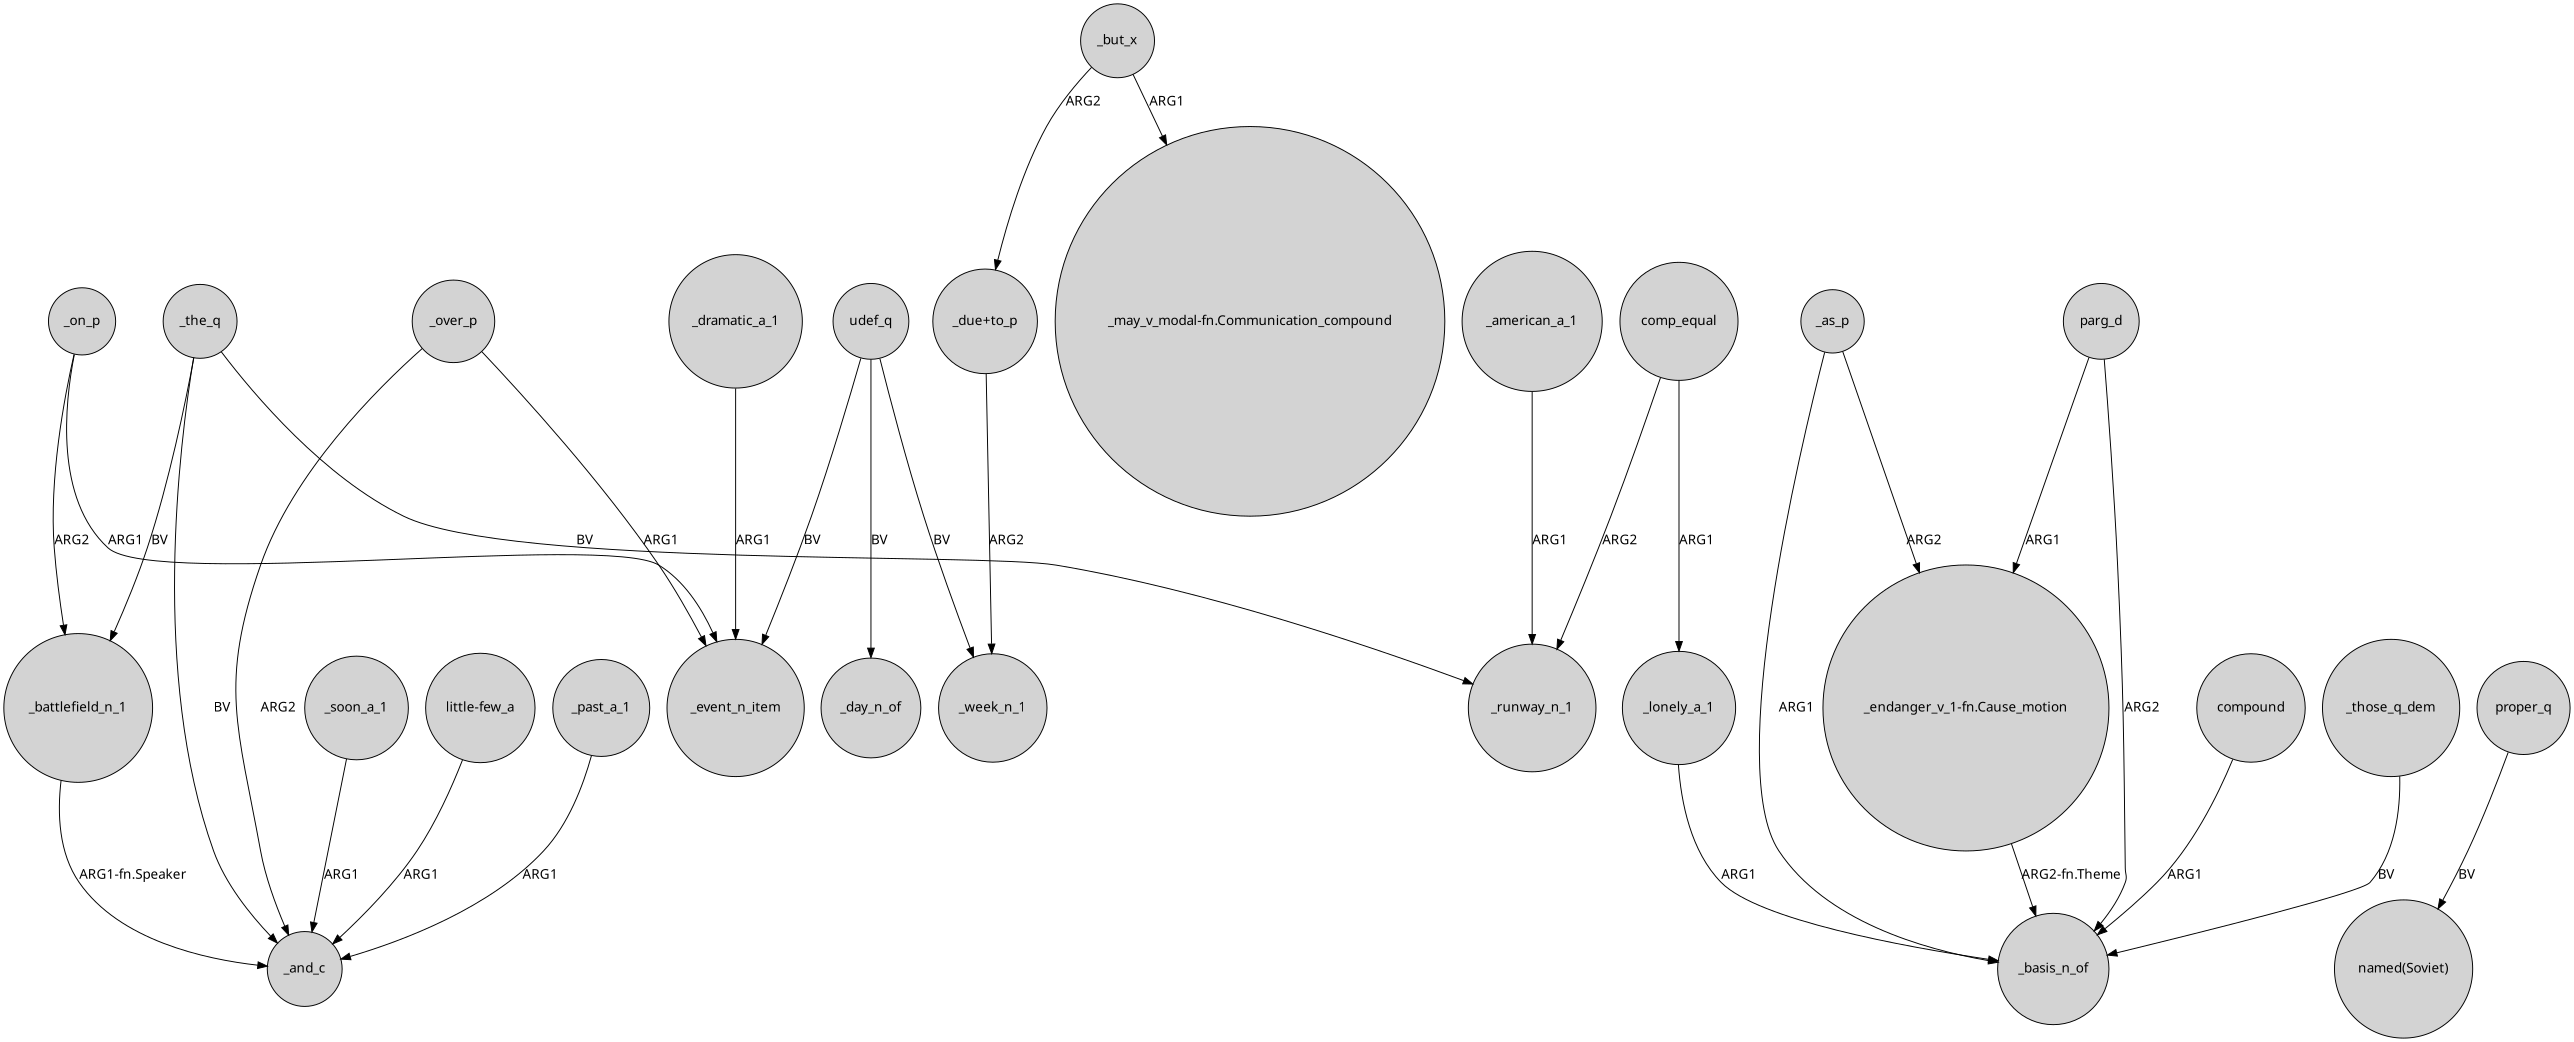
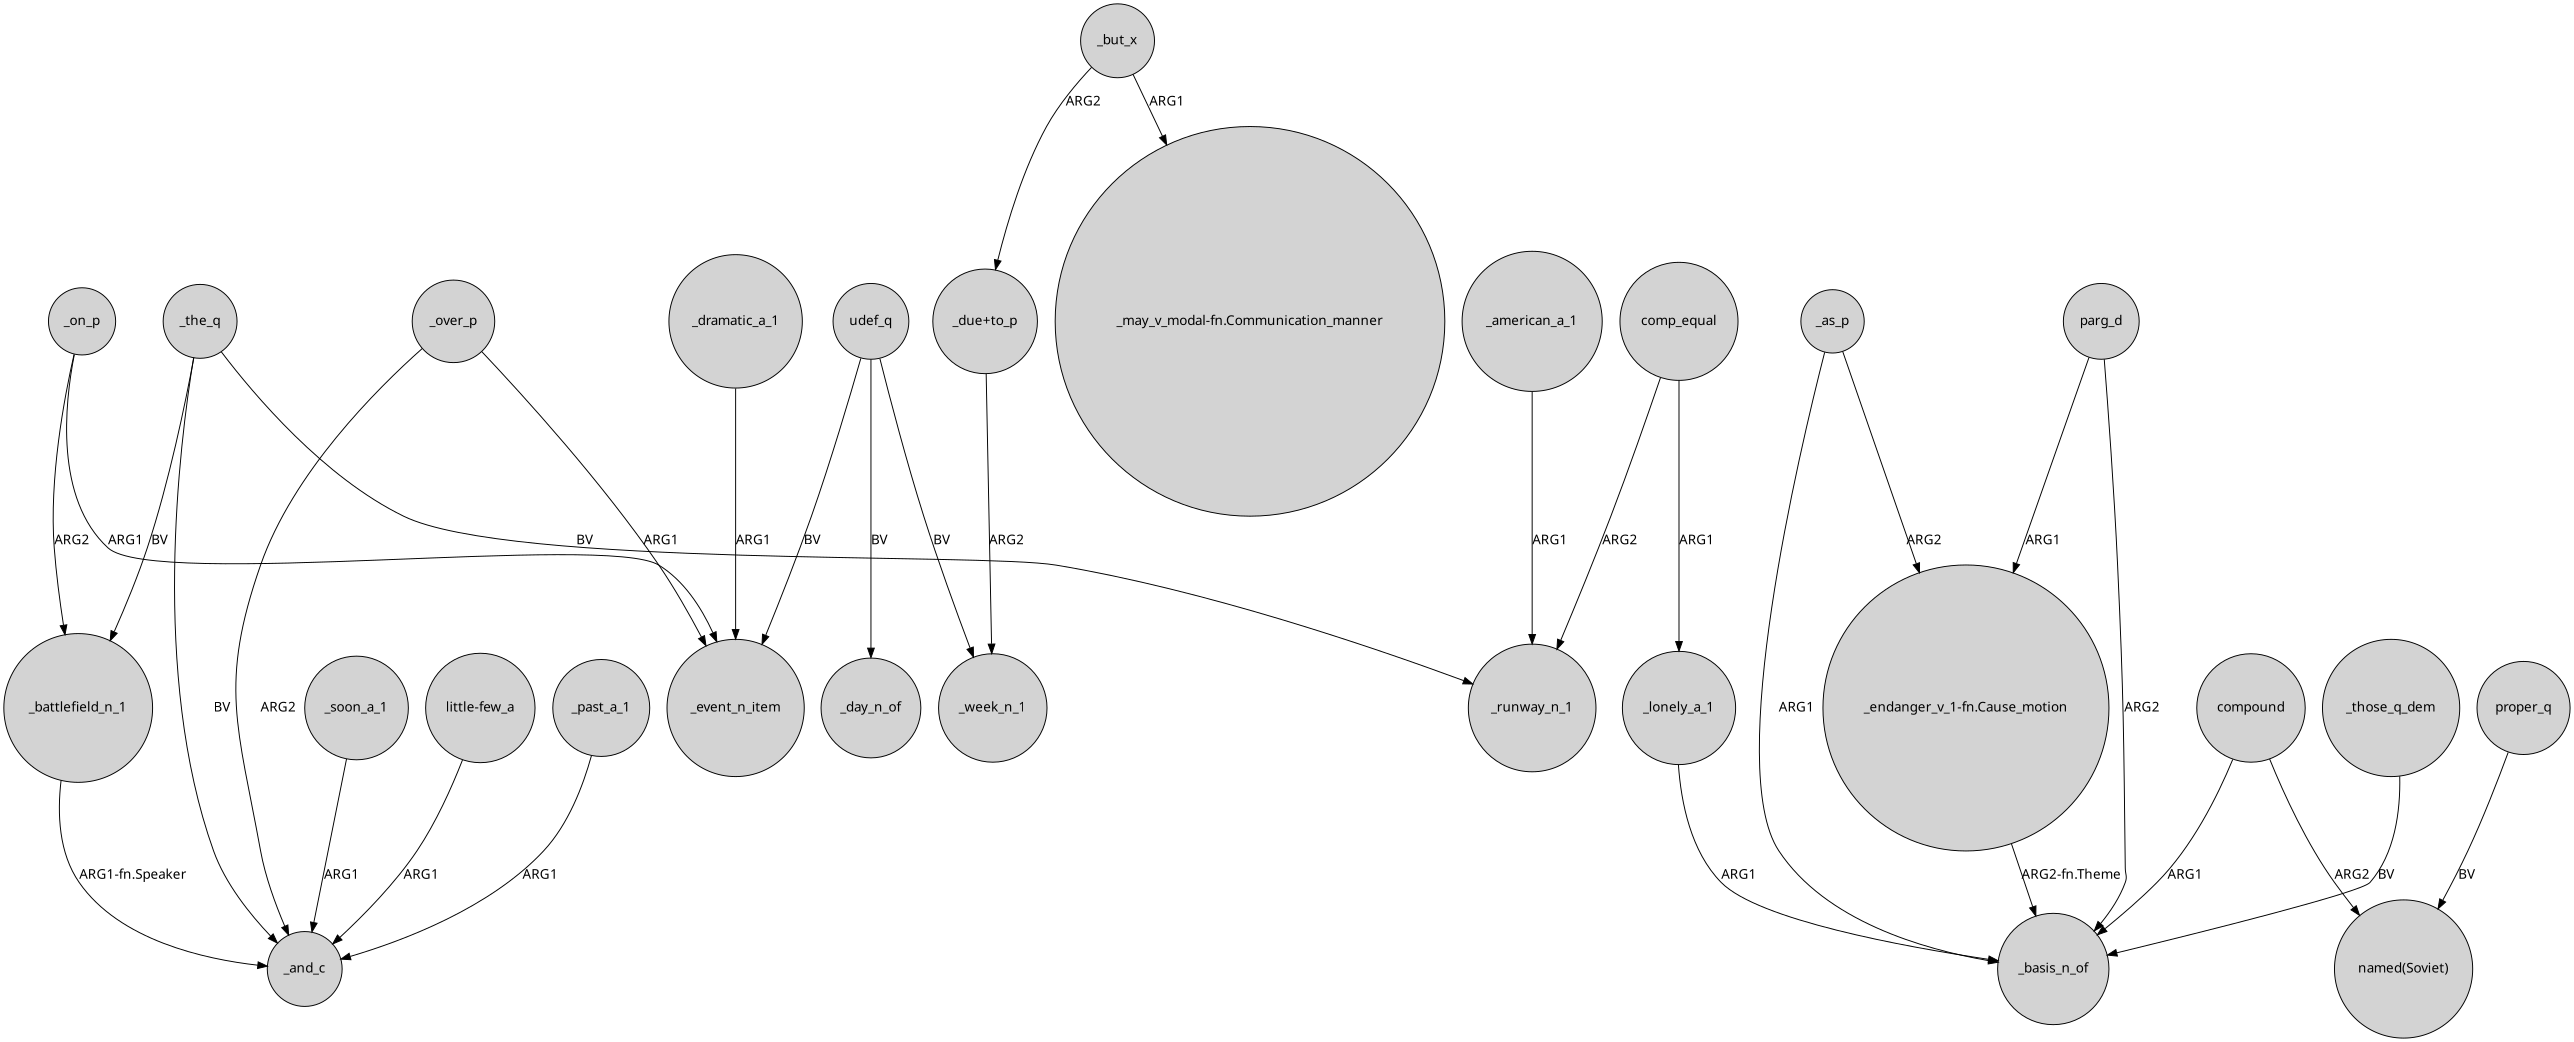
node "_may_v_modal-fn.Communication_compound": label "_may_v_modal-fn.Communication_compound" -> "_may_v_modal-fn.Communication_manner"
edge "compound" -> "named(Soviet)": added, label "ARG2"
